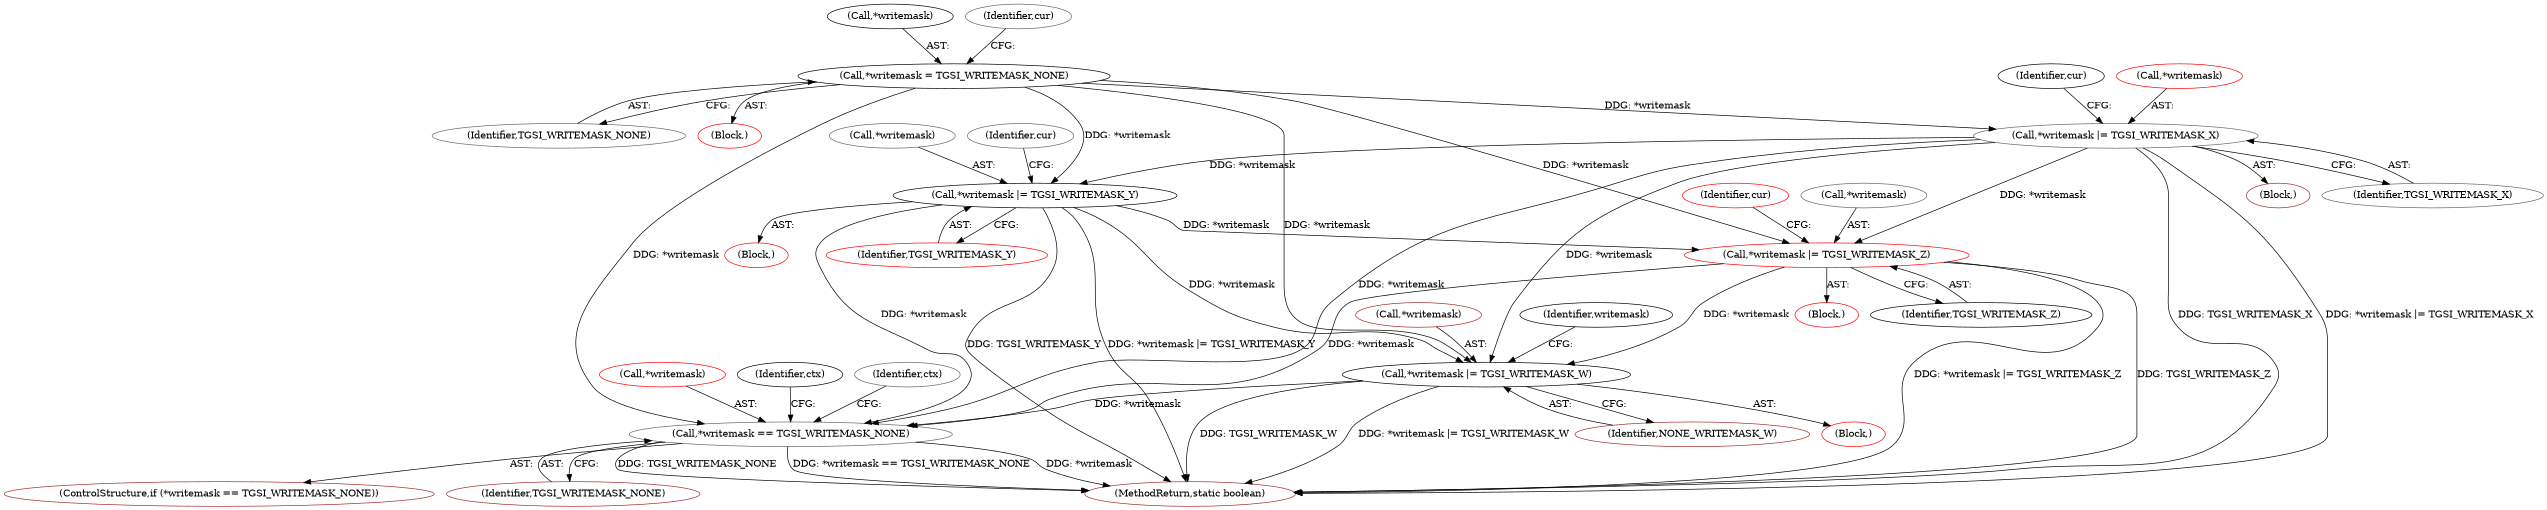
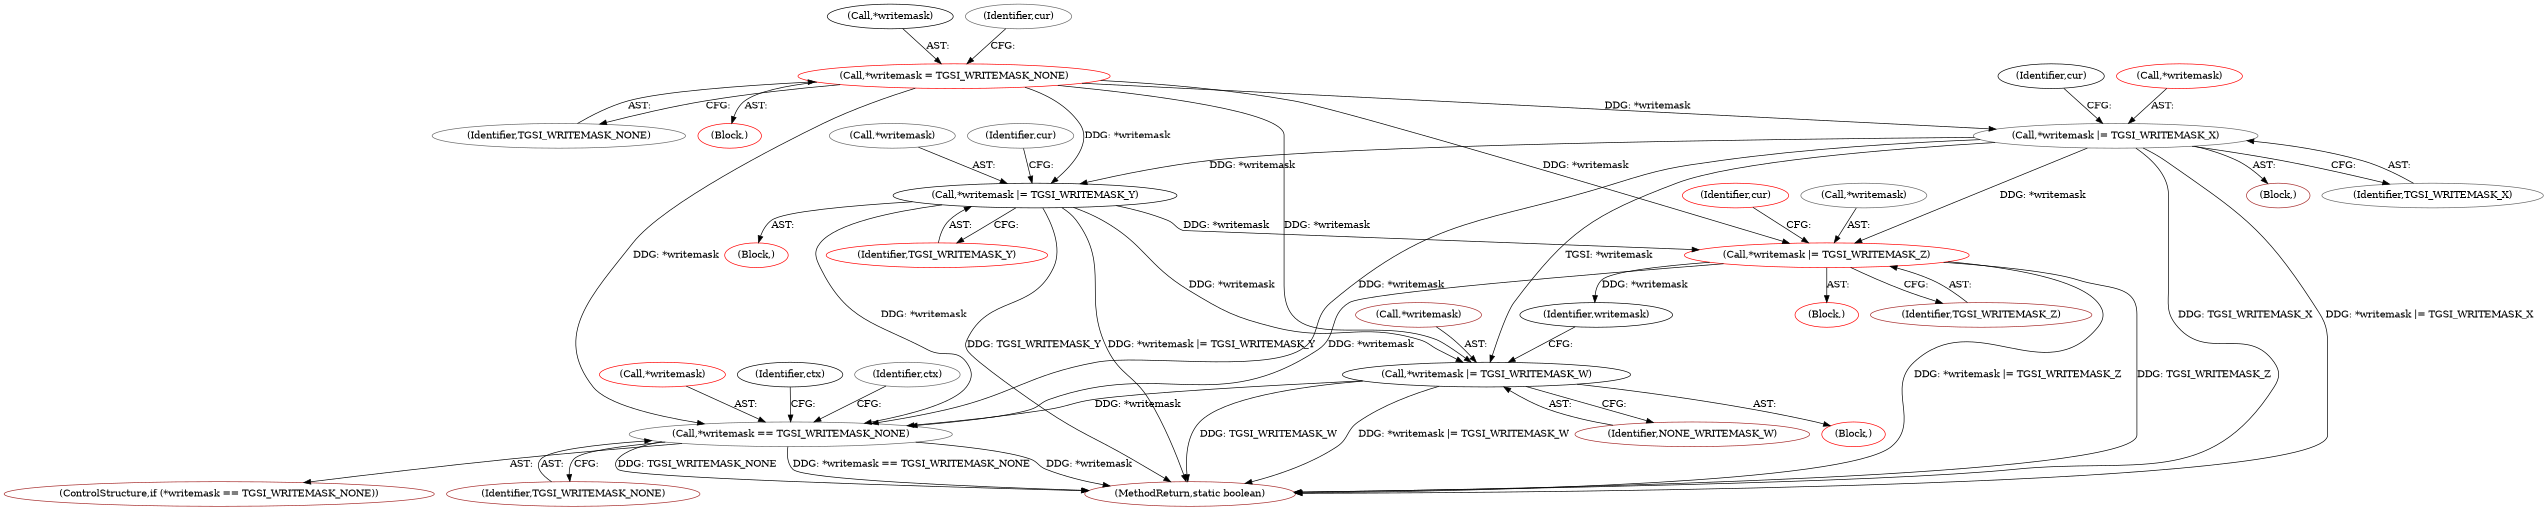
node "(Call,*writemask = TGSI_WRITEMASK_NONE)": color black -> red
edge "(Call,*writemask |= TGSI_WRITEMASK_X)" -> "(Call,*writemask |= TGSI_WRITEMASK_W)": label "DDG: *writemask" -> "TGSI: *writemask"
node "(Identifier,TGSI_WRITEMASK_Z)": color black -> brown
edge "(Call,*writemask |= TGSI_WRITEMASK_Z)" -> "(Call,*writemask |= TGSI_WRITEMASK_W)": now "(Call,*writemask |= TGSI_WRITEMASK_Z)" -> "(Identifier,writemask)"
